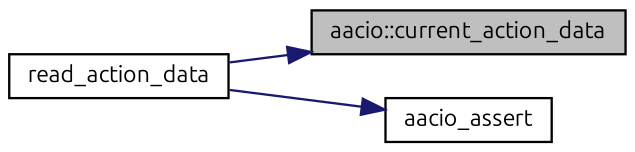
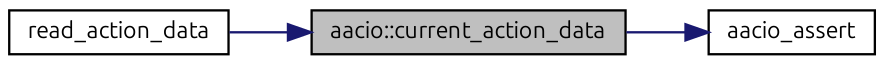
edge "read_action_data" -> "aacio_assert": now "aacio::current_action_data" -> "aacio_assert"
